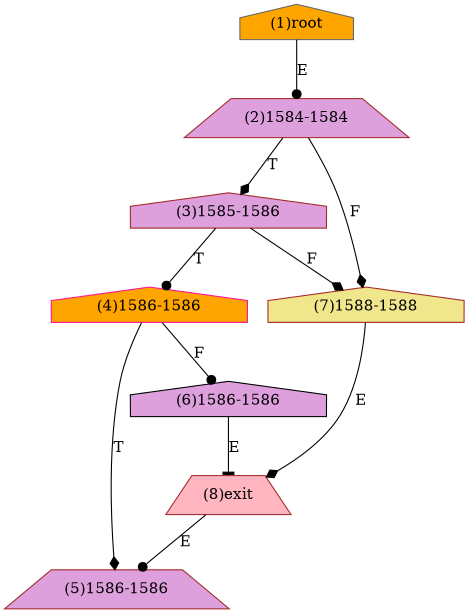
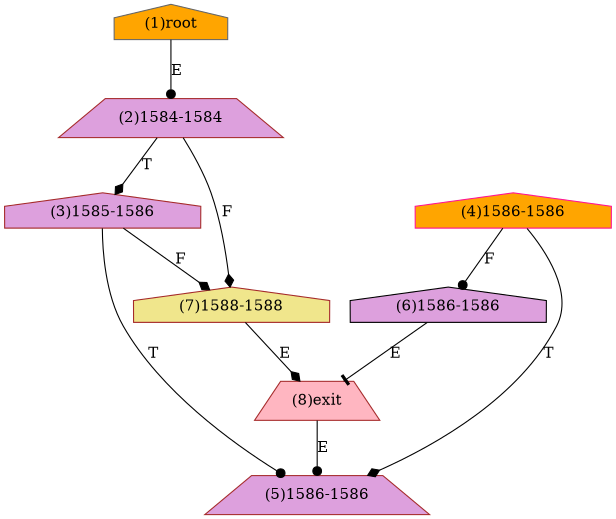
edge "(3)1585-1586" -> "(4)1586-1586": now "(3)1585-1586" -> "(5)1586-1586"
